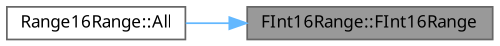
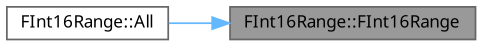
node "Range16Range::All": label "Range16Range::All" -> "FInt16Range::All"
